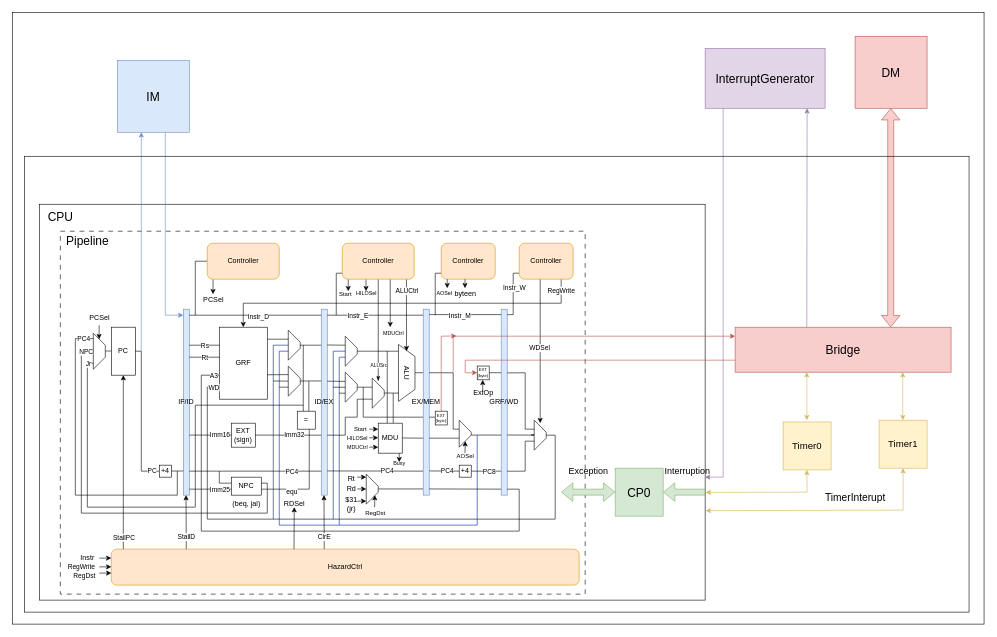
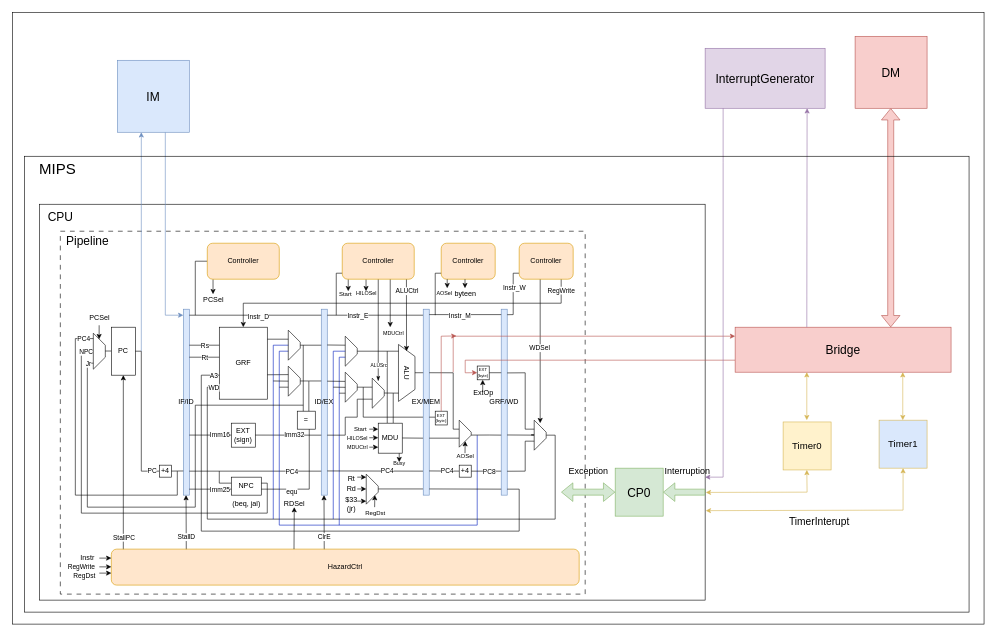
node "MIPS": added
node "Timer1": fillcolor #fff2cc -> #dae8fc
node "TimerInterupt": moved (855, 498) -> (819, 522)
node "$31 (jr)": label "$31 (jr)" -> "$33 (jr)"
